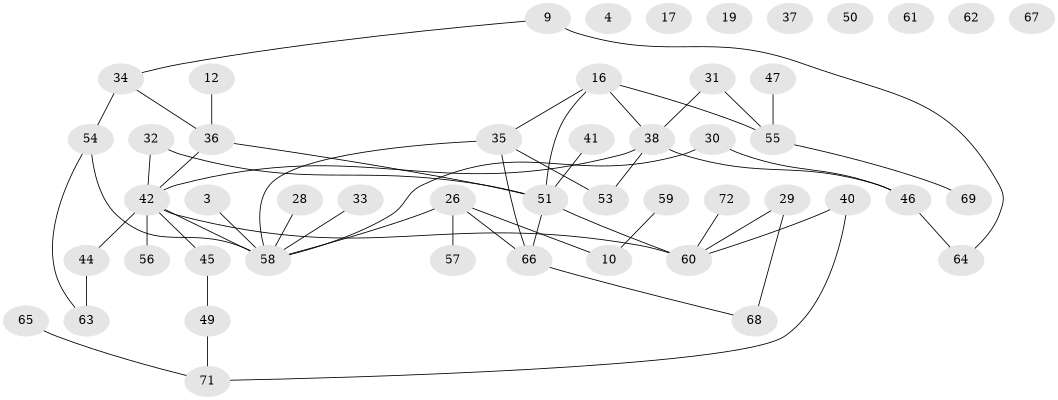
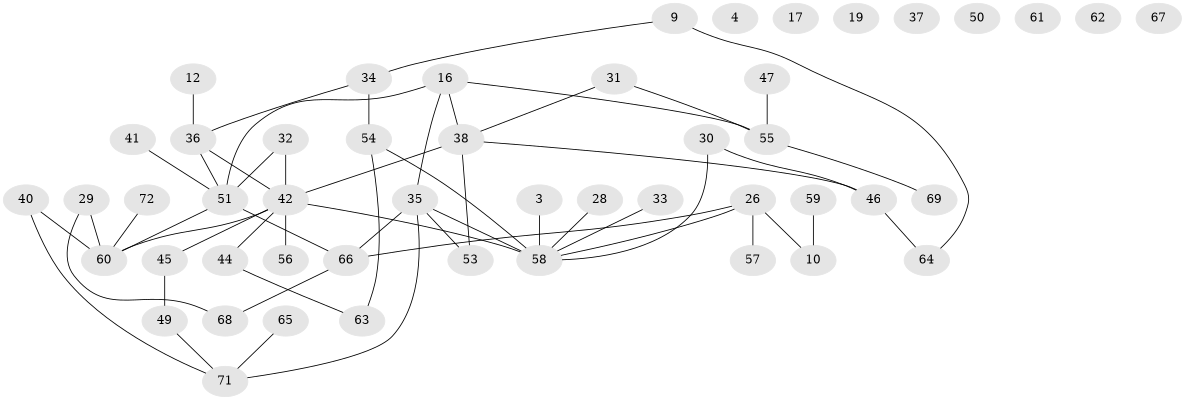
edge "35" -- "71": added
